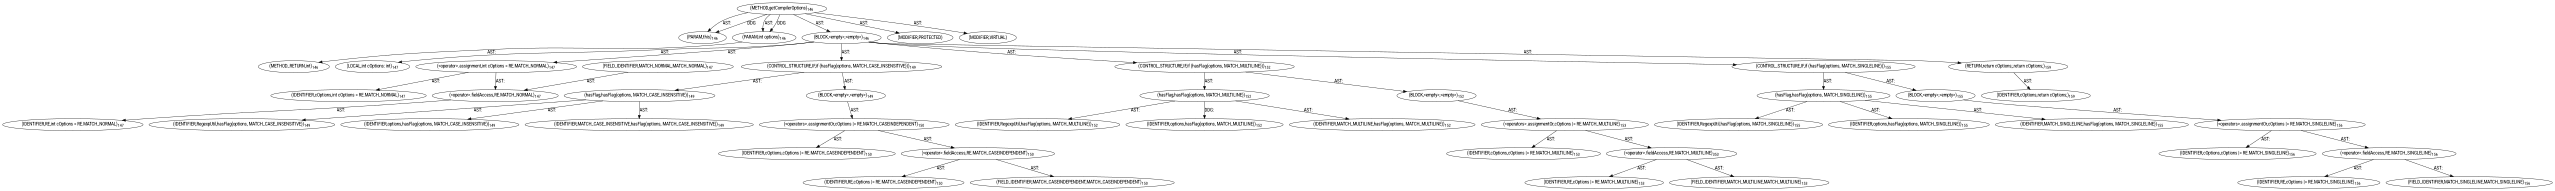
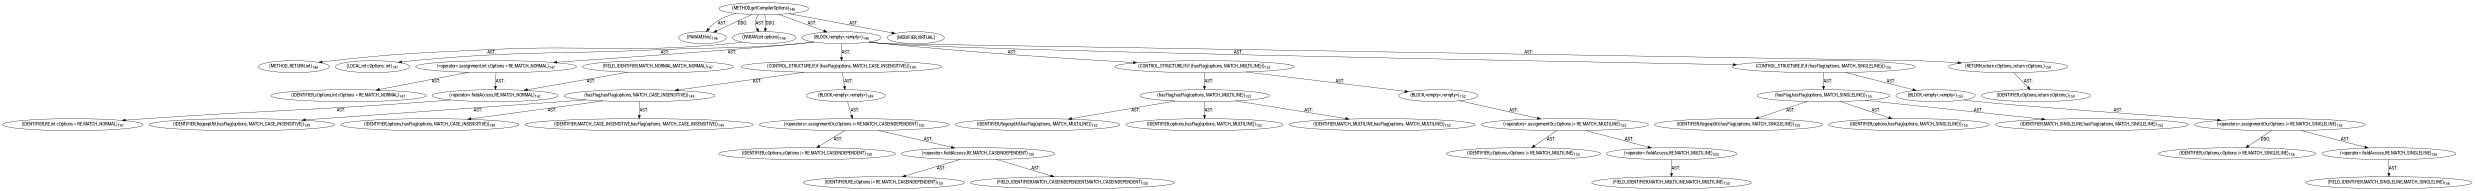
node "(MODIFIER,PROTECTED)": removed
edge "(hasFlag,hasFlag(options, MATCH_MULTILINE))" -> "(IDENTIFIER,options,hasFlag(options, MATCH_MULTILINE))": label "DDG: " -> "AST: "
edge "(<operators>.assignmentOr,cOptions |= RE.MATCH_SINGLELINE)" -> "(IDENTIFIER,cOptions,cOptions |= RE.MATCH_SINGLELINE)": label "AST: " -> "DDG: "
node "(IDENTIFIER,RE,cOptions |= RE.MATCH_MULTILINE)": removed
node "(IDENTIFIER,RE,cOptions |= RE.MATCH_SINGLELINE)": removed
